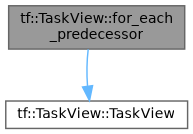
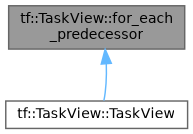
edge "tf::TaskView::for_each _predecessor" -> "tf::TaskView::TaskView": reversed
